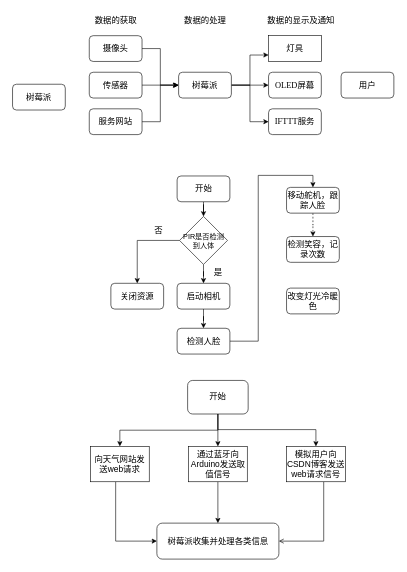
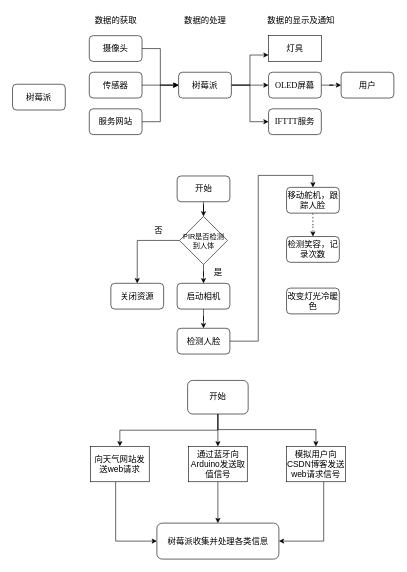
edge "OLED屏幕" -> "用户": added
edge "模拟用户向CSDN博客发送web请求信号" -> "树莓派收集并处理各类信息": arrowhead open -> classic
